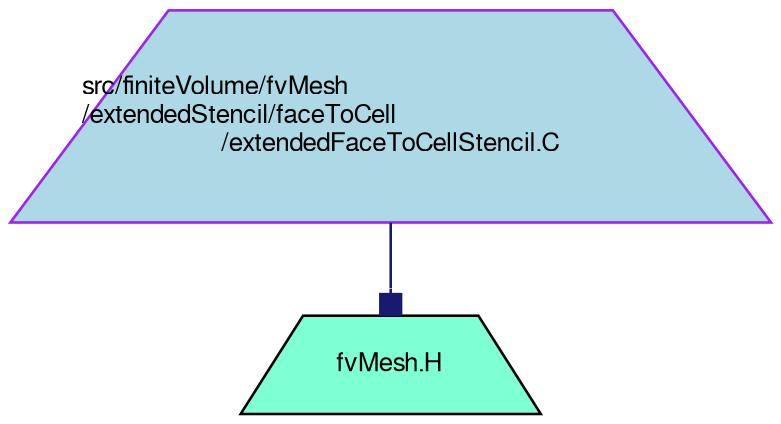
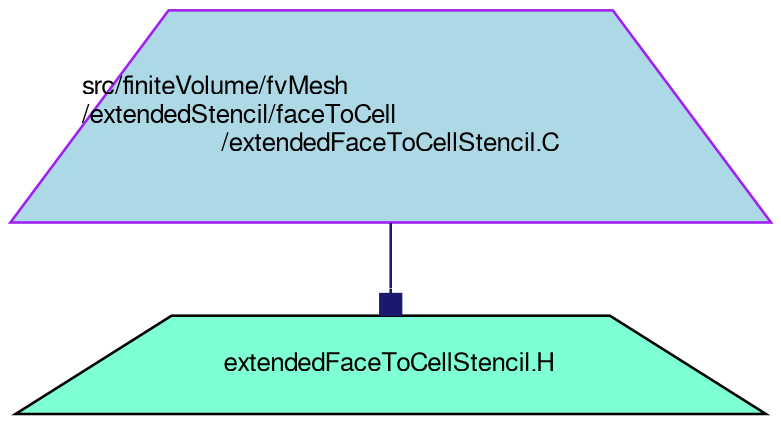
node "fvMesh.H": label "fvMesh.H" -> "extendedFaceToCellStencil.H"
